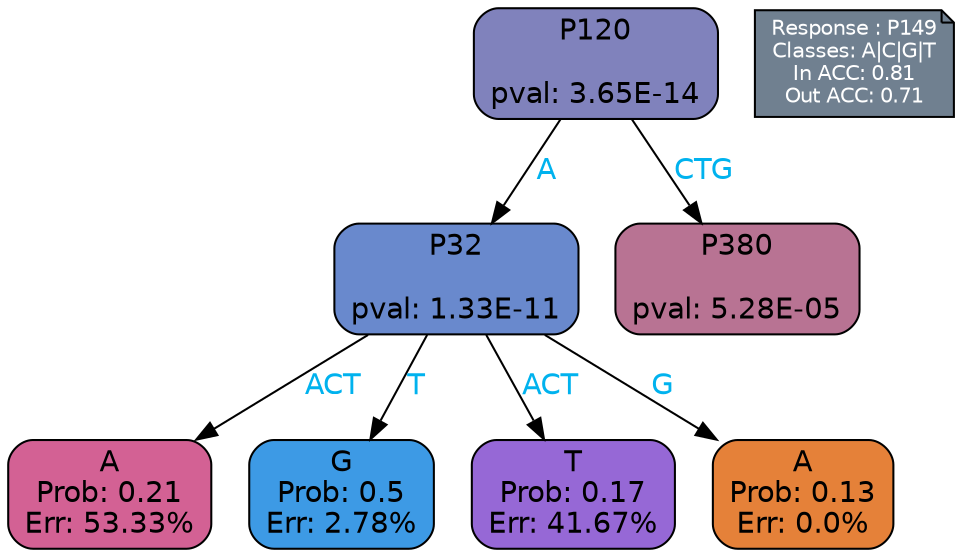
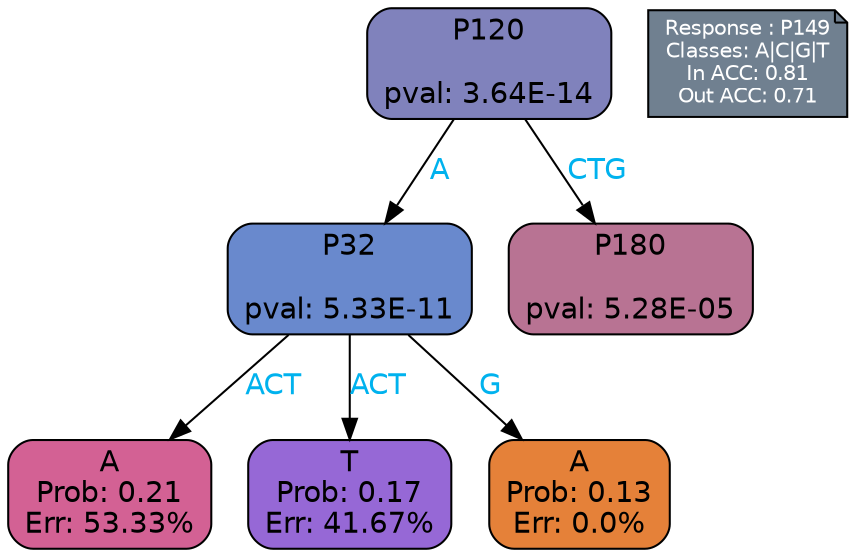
node "P120 pval: 3.65E-14": label "P120 pval: 3.65E-14" -> "P120 pval: 3.64E-14"
node "P32 pval: 1.33E-11": label "P32 pval: 1.33E-11" -> "P32 pval: 5.33E-11"
node "P380 pval: 5.28E-05": label "P380 pval: 5.28E-05" -> "P180 pval: 5.28E-05"
node "G Prob: 0.5 Err: 2.78%": removed
